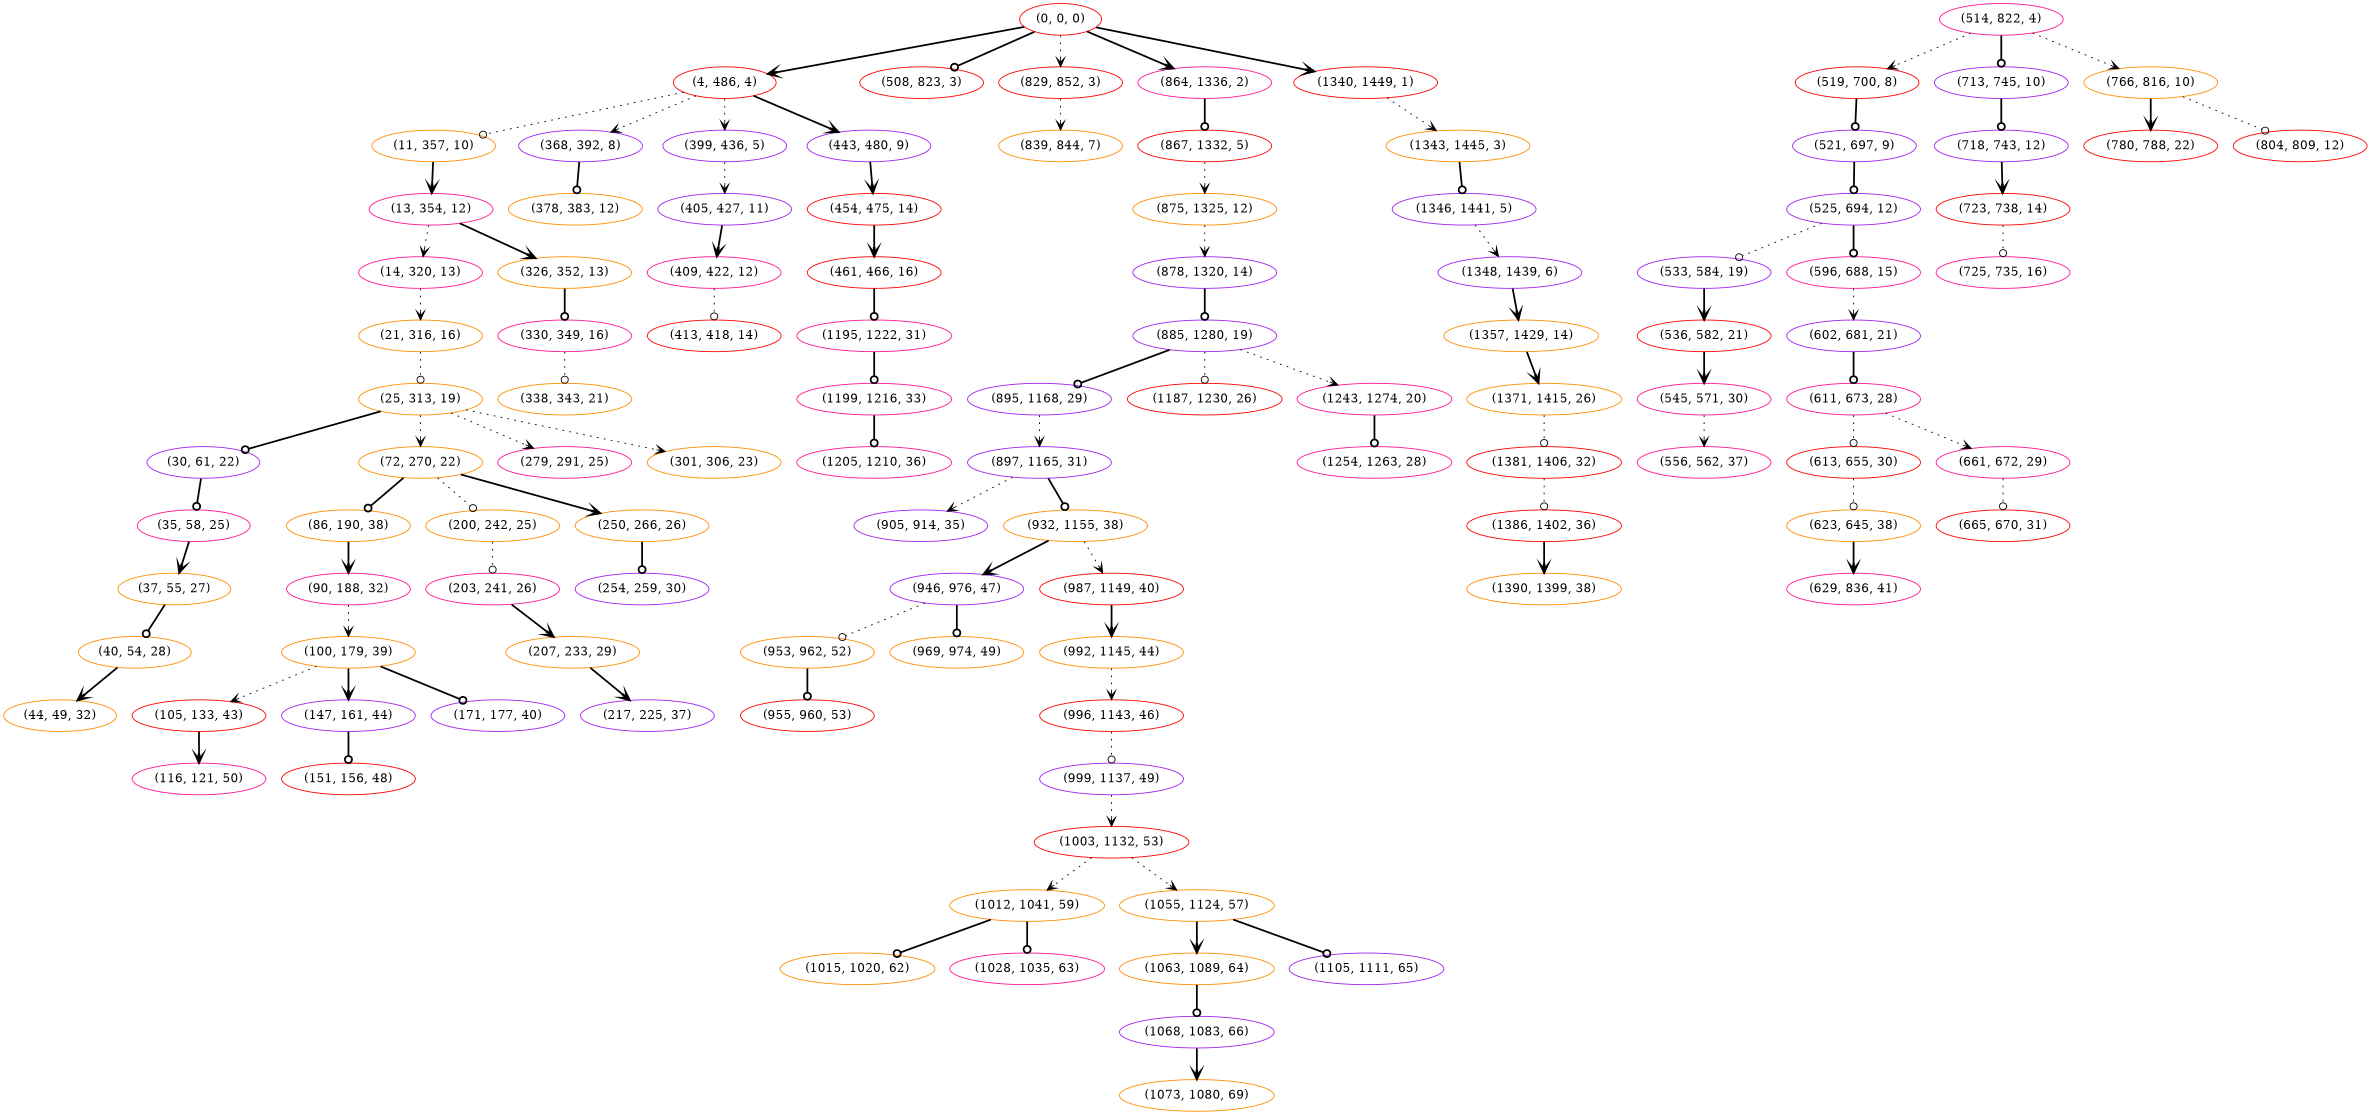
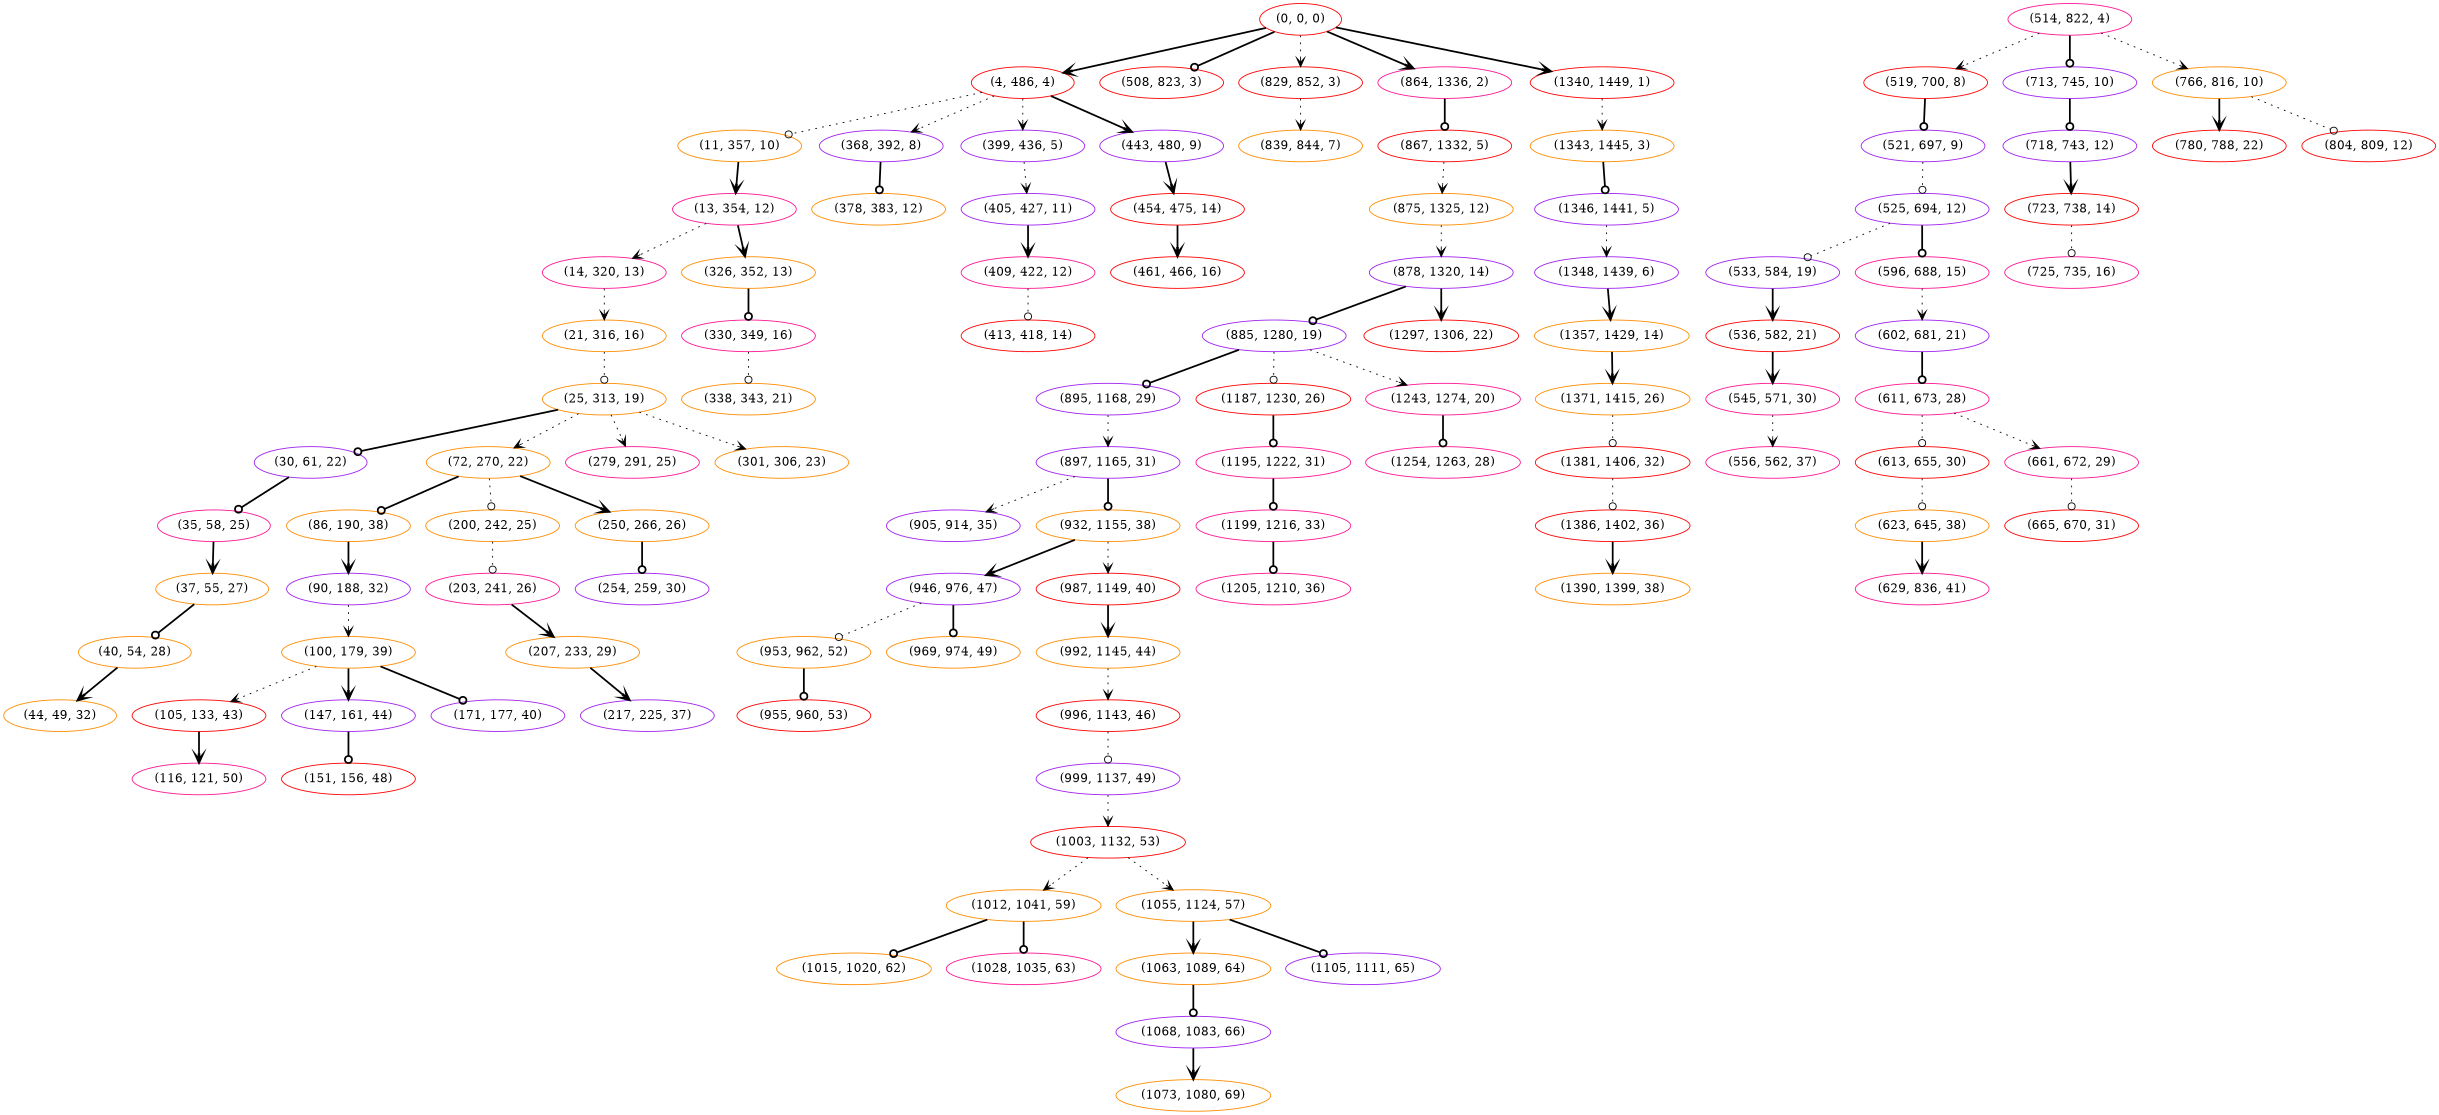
edge "(521, 697, 9)" -> "(525, 694, 12)": style bold -> dotted
edge "(461, 466, 16)" -> "(1195, 1222, 31)": now "(1187, 1230, 26)" -> "(1195, 1222, 31)"
node "(1297, 1306, 22)": added
node "(90, 188, 32)": color deeppink -> purple
